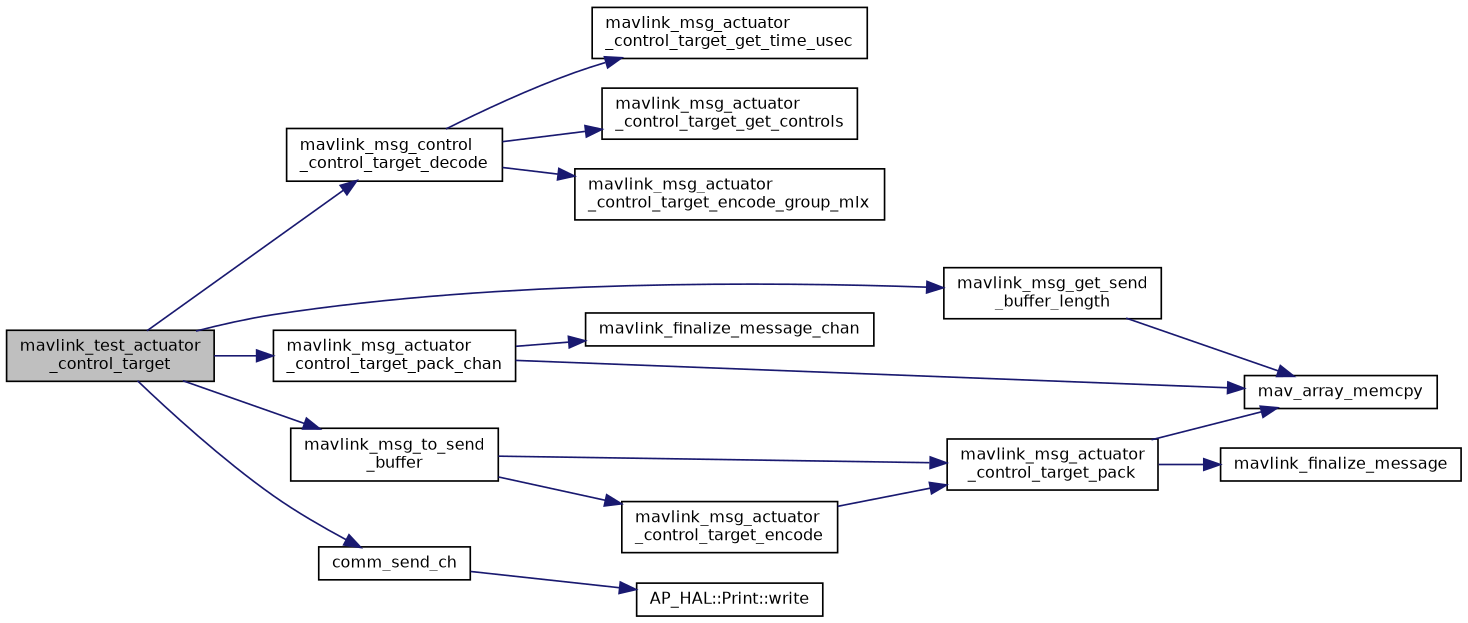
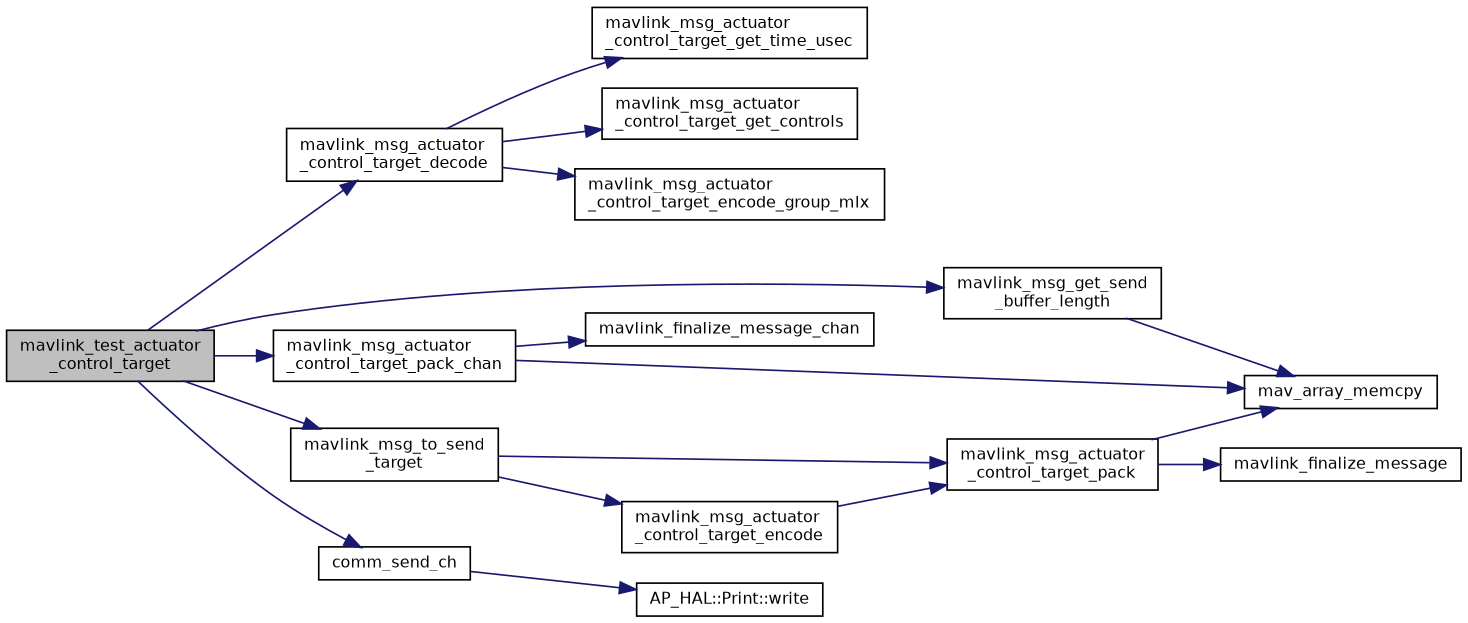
node "mavlink_msg_control _control_target_decode": label "mavlink_msg_control _control_target_decode" -> "mavlink_msg_actuator _control_target_decode"
node "mavlink_msg_to_send _buffer": label "mavlink_msg_to_send _buffer" -> "mavlink_msg_to_send _target"
